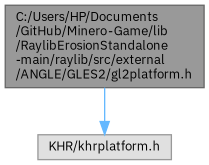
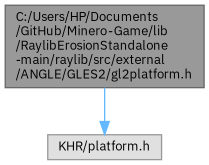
node "KHR/khrplatform.h": label "KHR/khrplatform.h" -> "KHR/platform.h"
